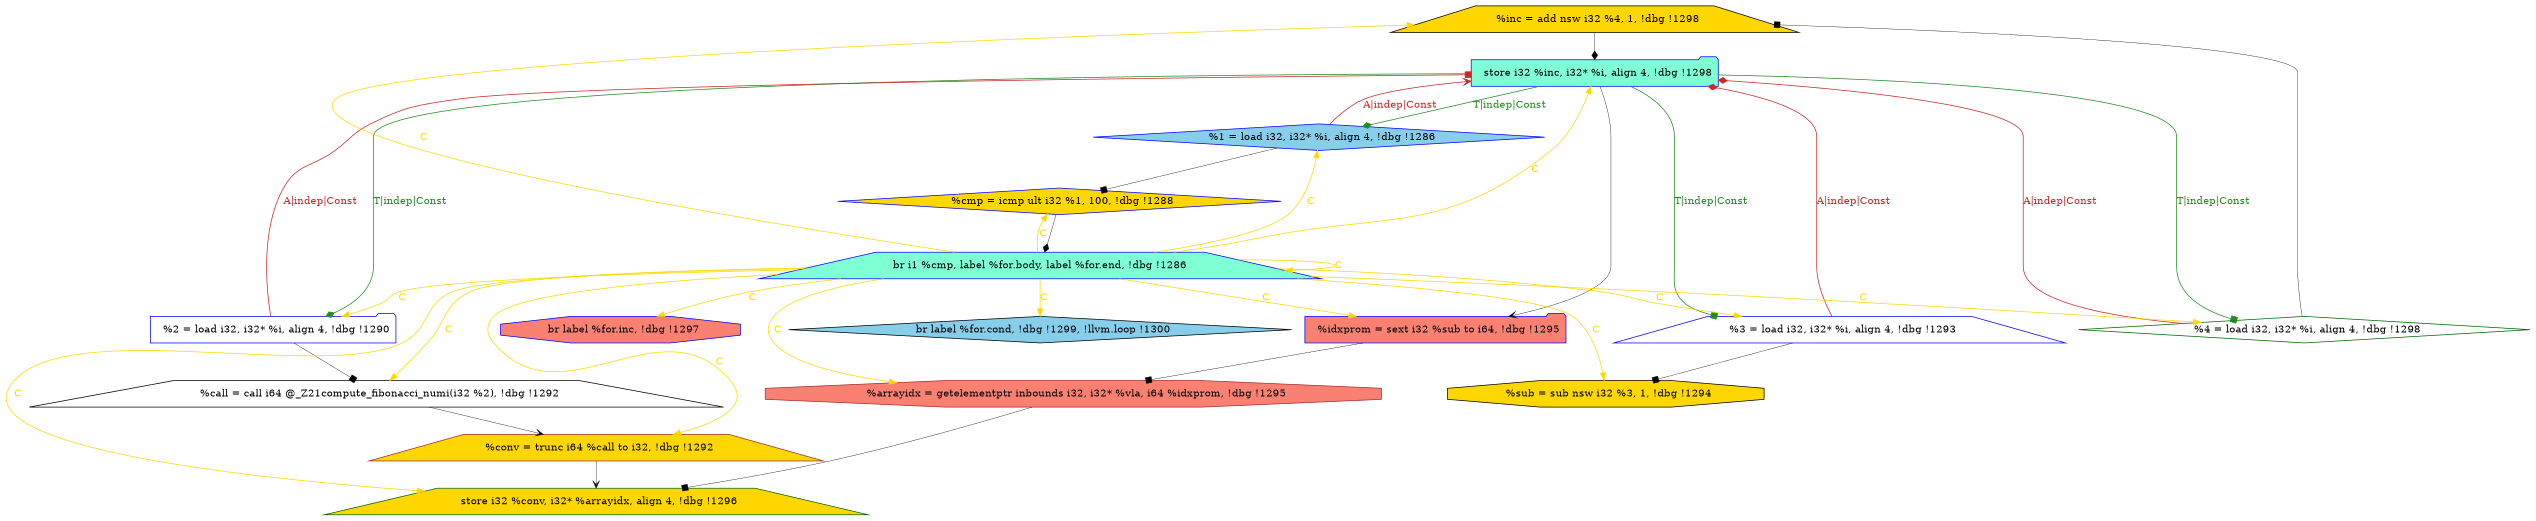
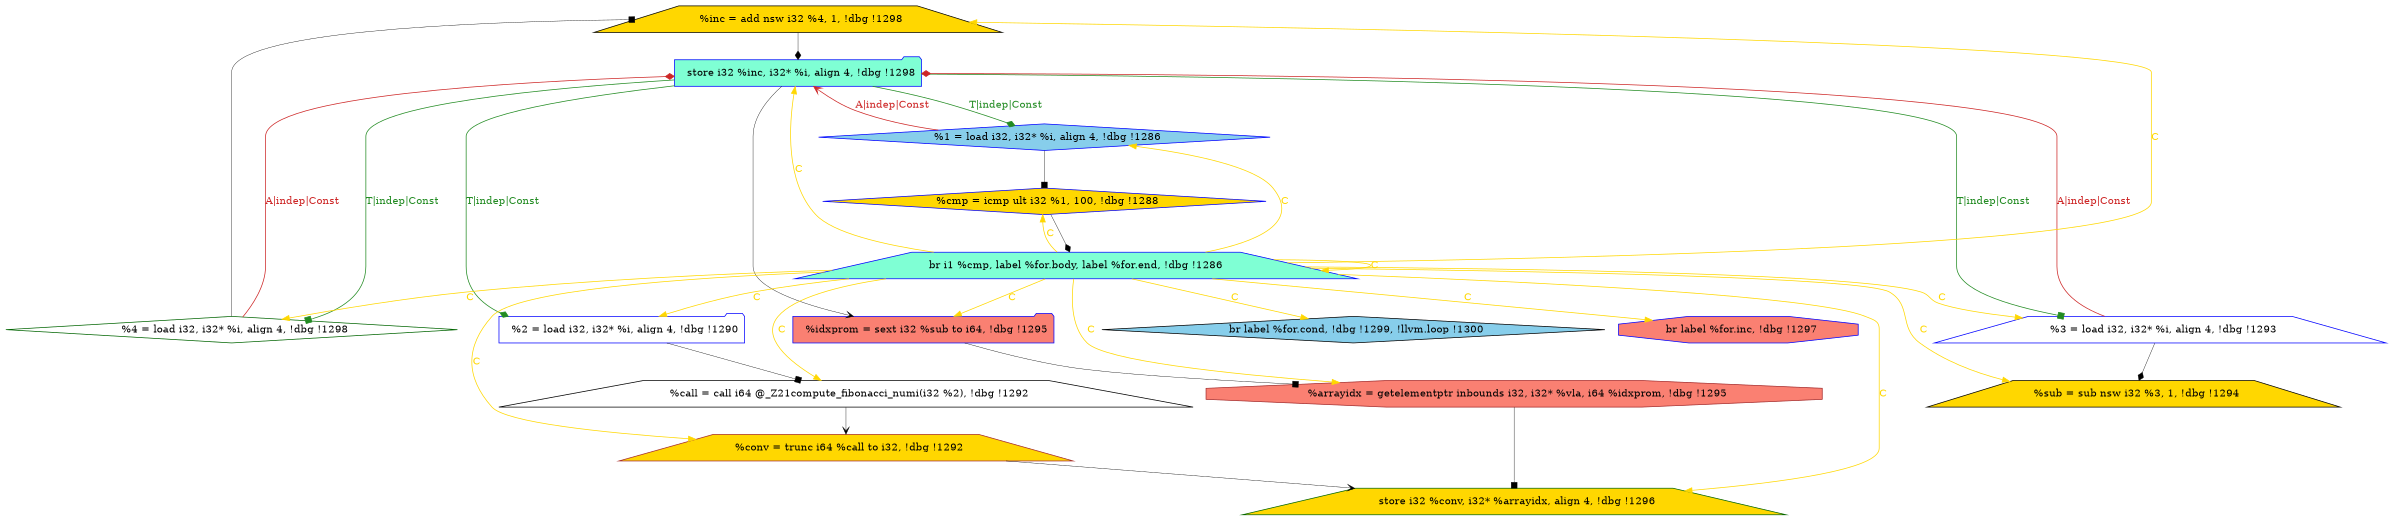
edge "%2 = load i32, i32* %i, align 4, !dbg !1290" -> "store i32 %inc, i32* %i, align 4, !dbg !1298": removed, label "A|indep|Const"
edge "%3 = load i32, i32* %i, align 4, !dbg !1293" -> "%sub = sub nsw i32 %3, 1, !dbg !1294": arrowhead box -> diamond
node "%sub = sub nsw i32 %3, 1, !dbg !1294": shape octagon -> trapezium
